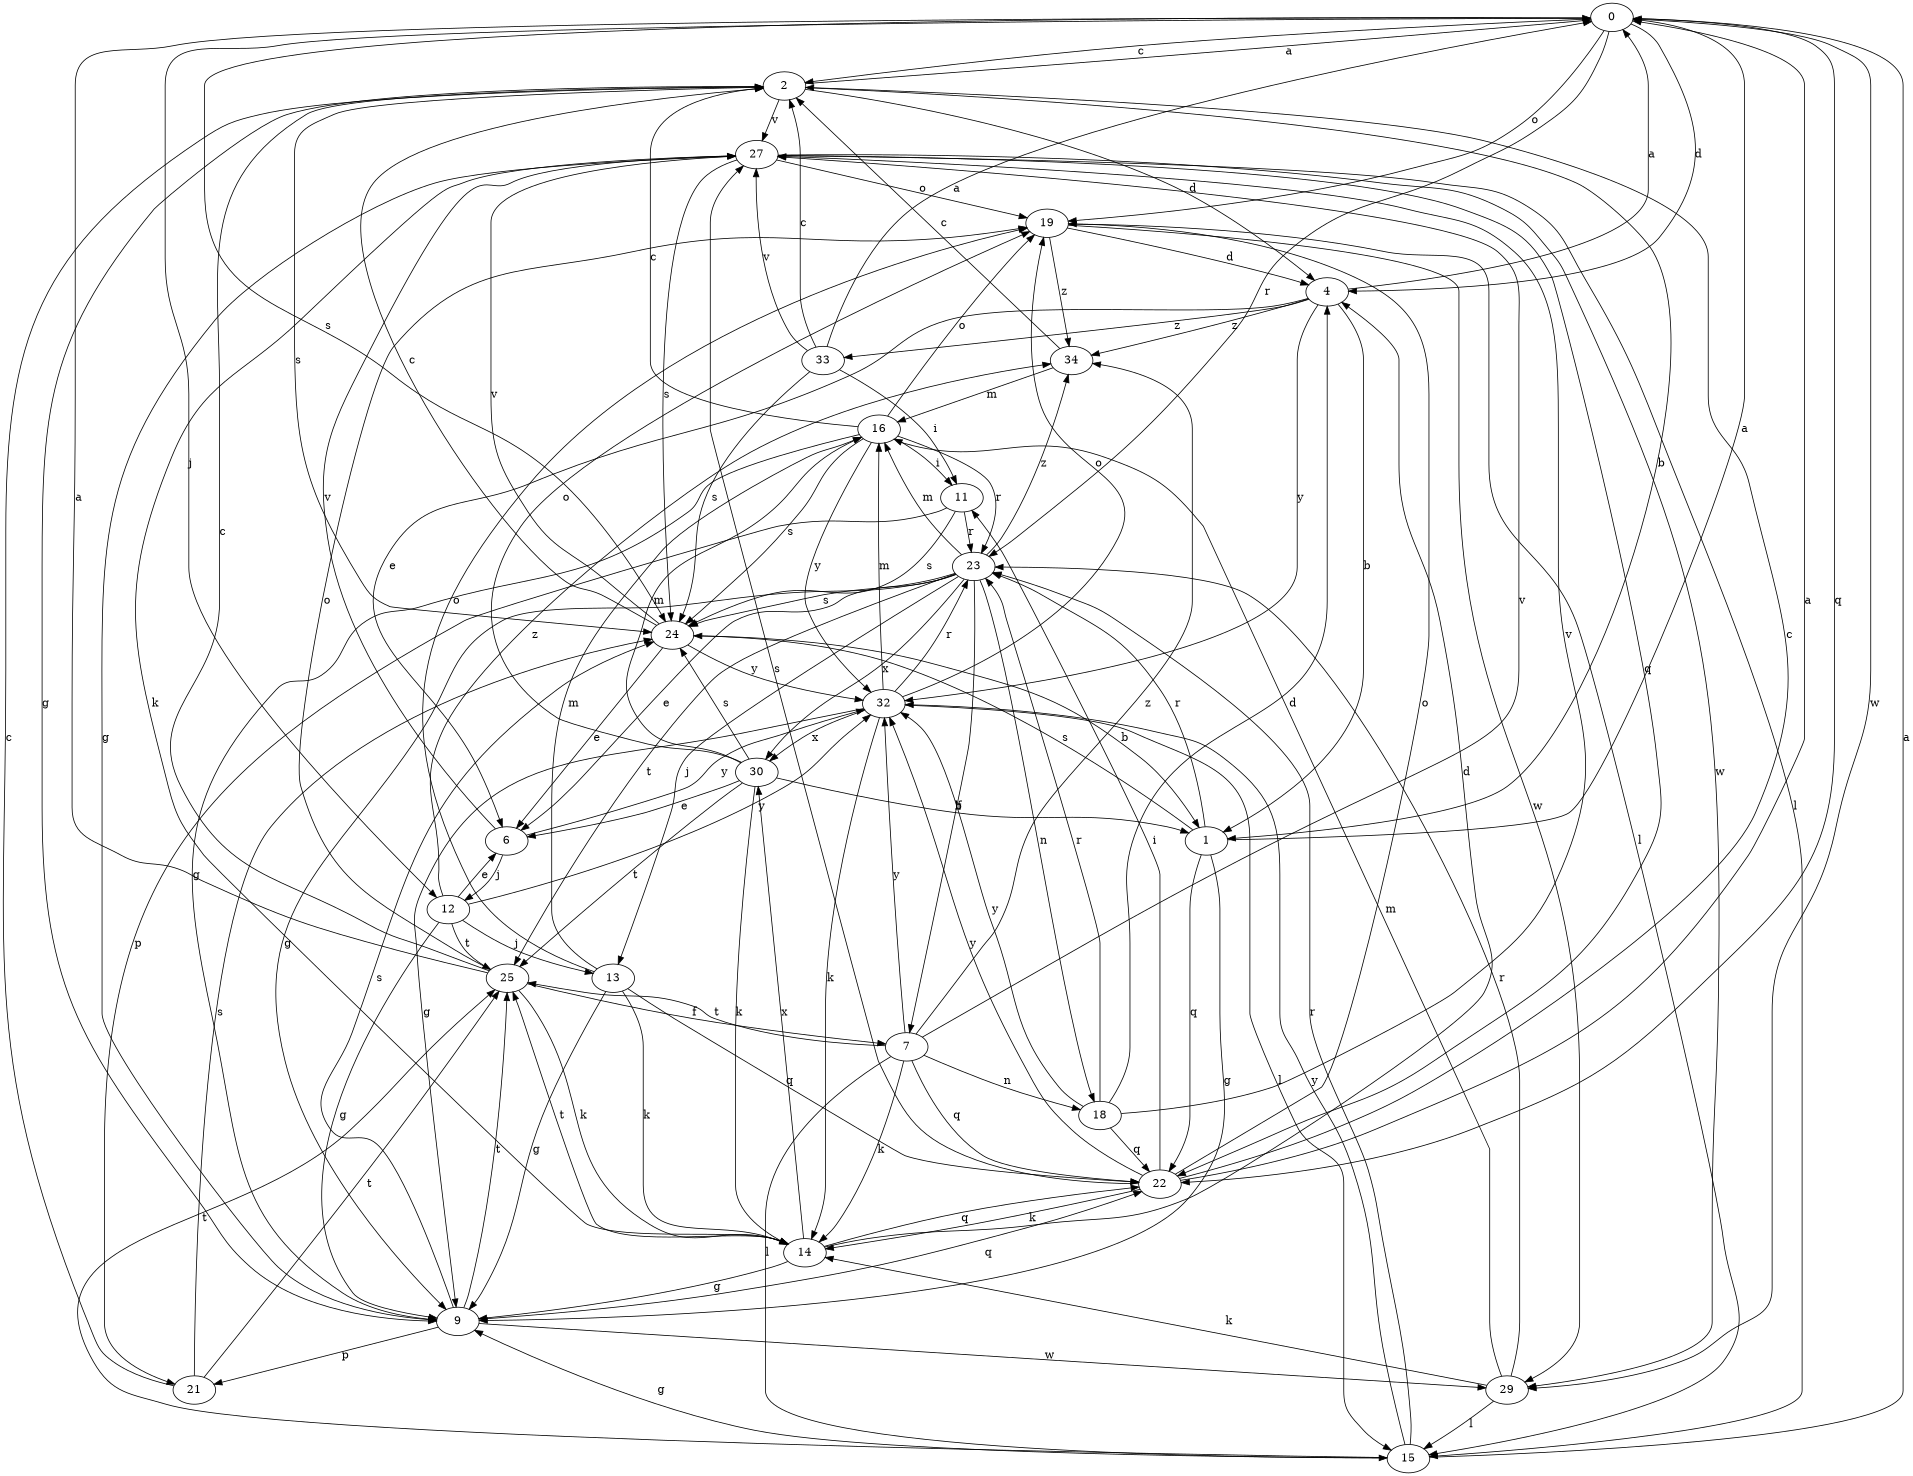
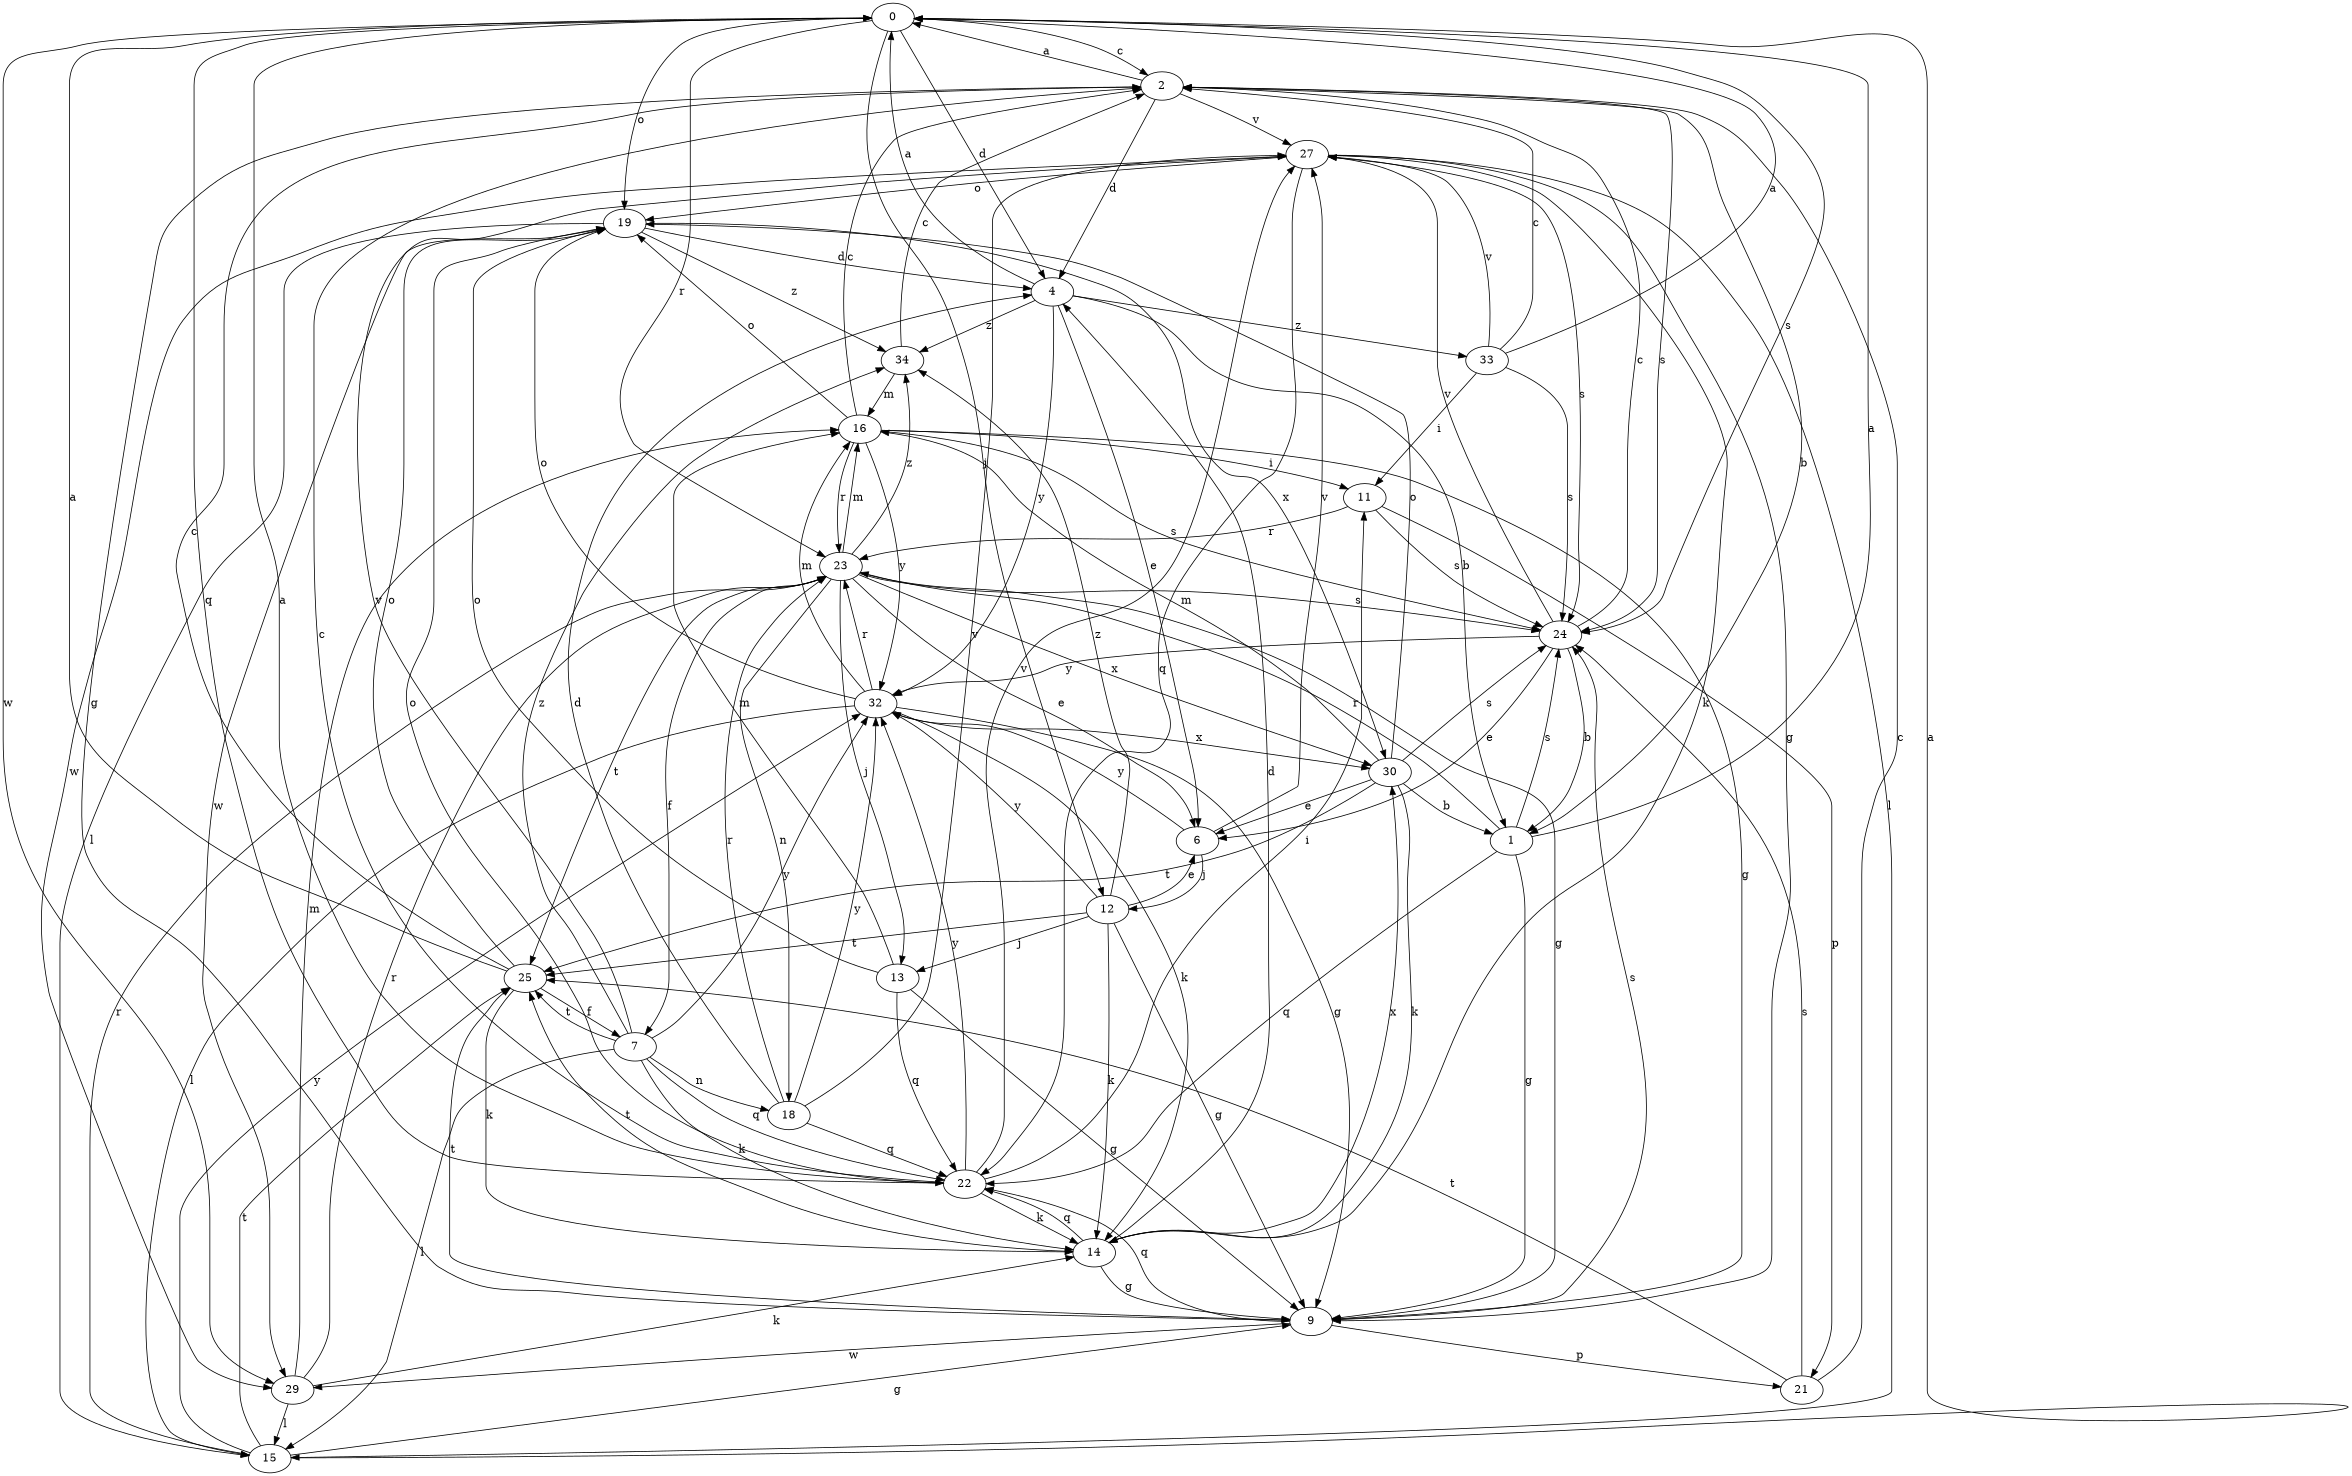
edge "19" -> "30": added, label "x"
edge "22" -> "27": label "s" -> "v"
edge "13" -> "14": now "12" -> "14"
